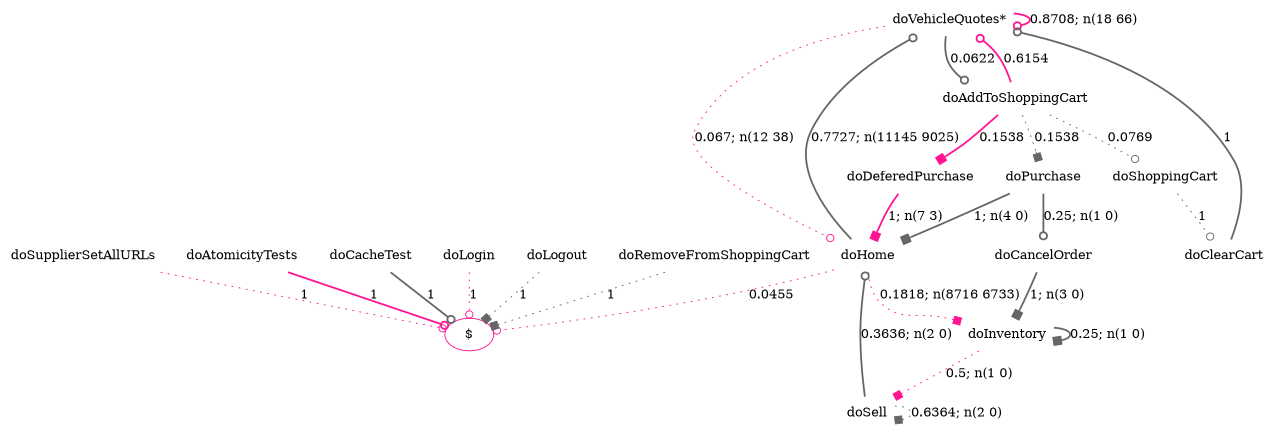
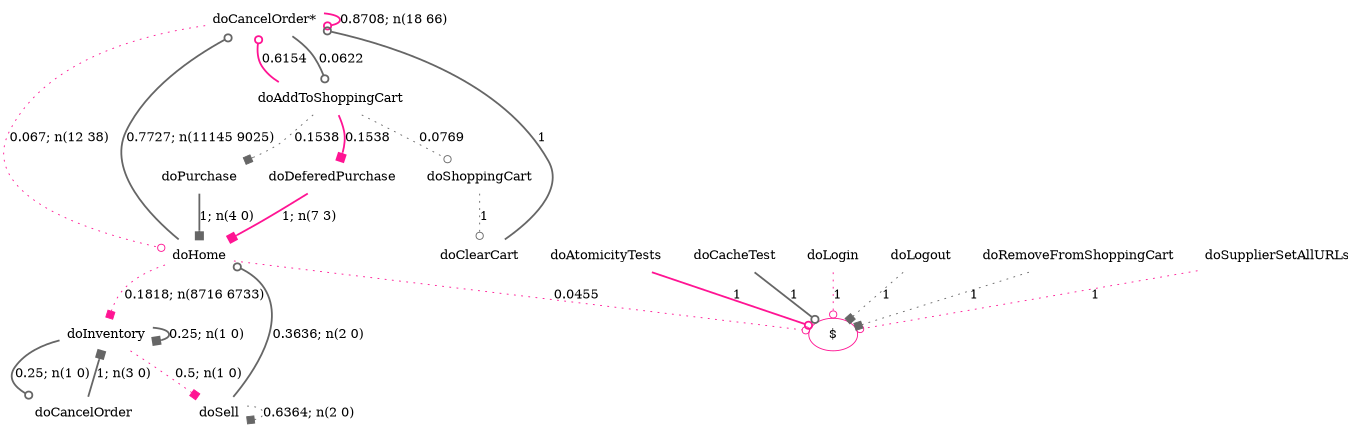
node "doVehicleQuotes*": label "doVehicleQuotes*" -> "doCancelOrder*"
edge "doPurchase" -> "doCancelOrder": now "doInventory" -> "doCancelOrder"
